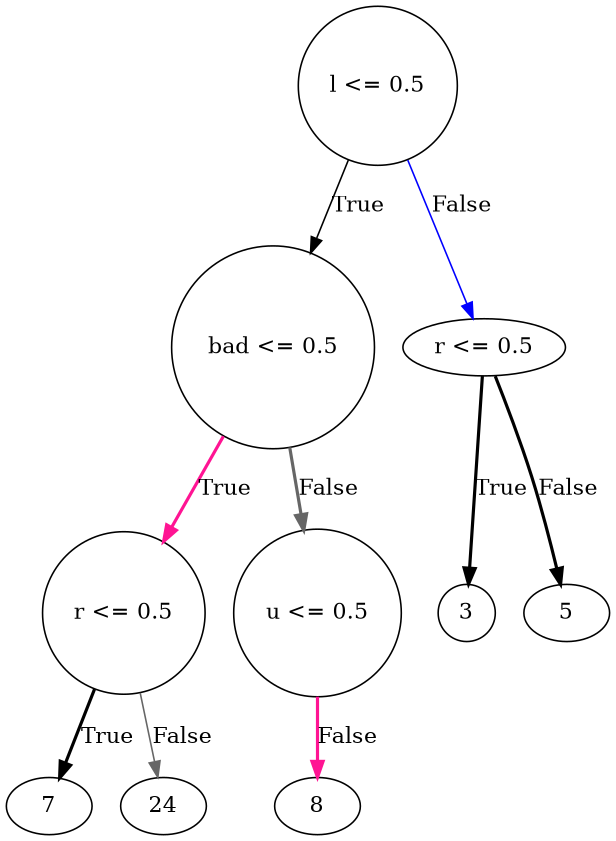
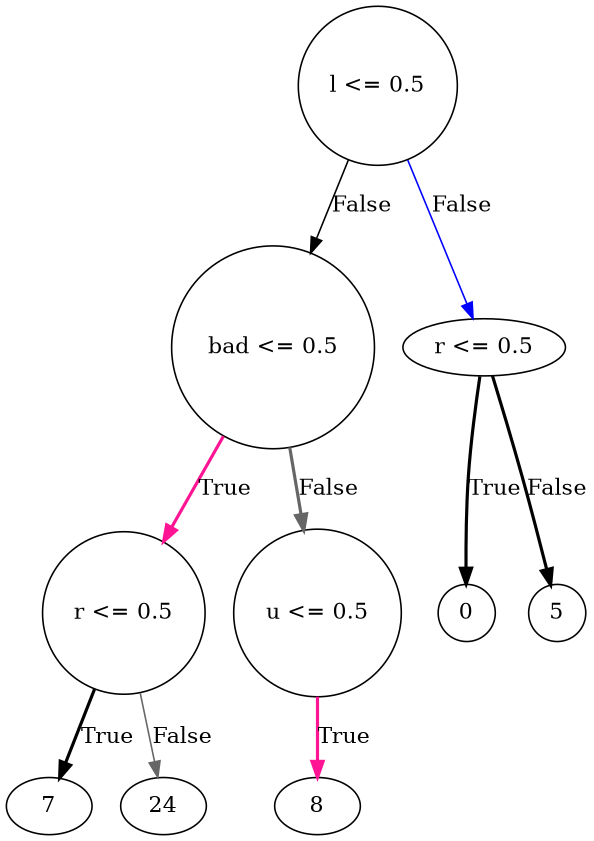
edge "l <= 0.5" -> "bad <= 0.5": label "True" -> "False"
node "3": label "3" -> "0"
node "5": shape ellipse -> circle
edge "u <= 0.5" -> "8": label "False" -> "True"
